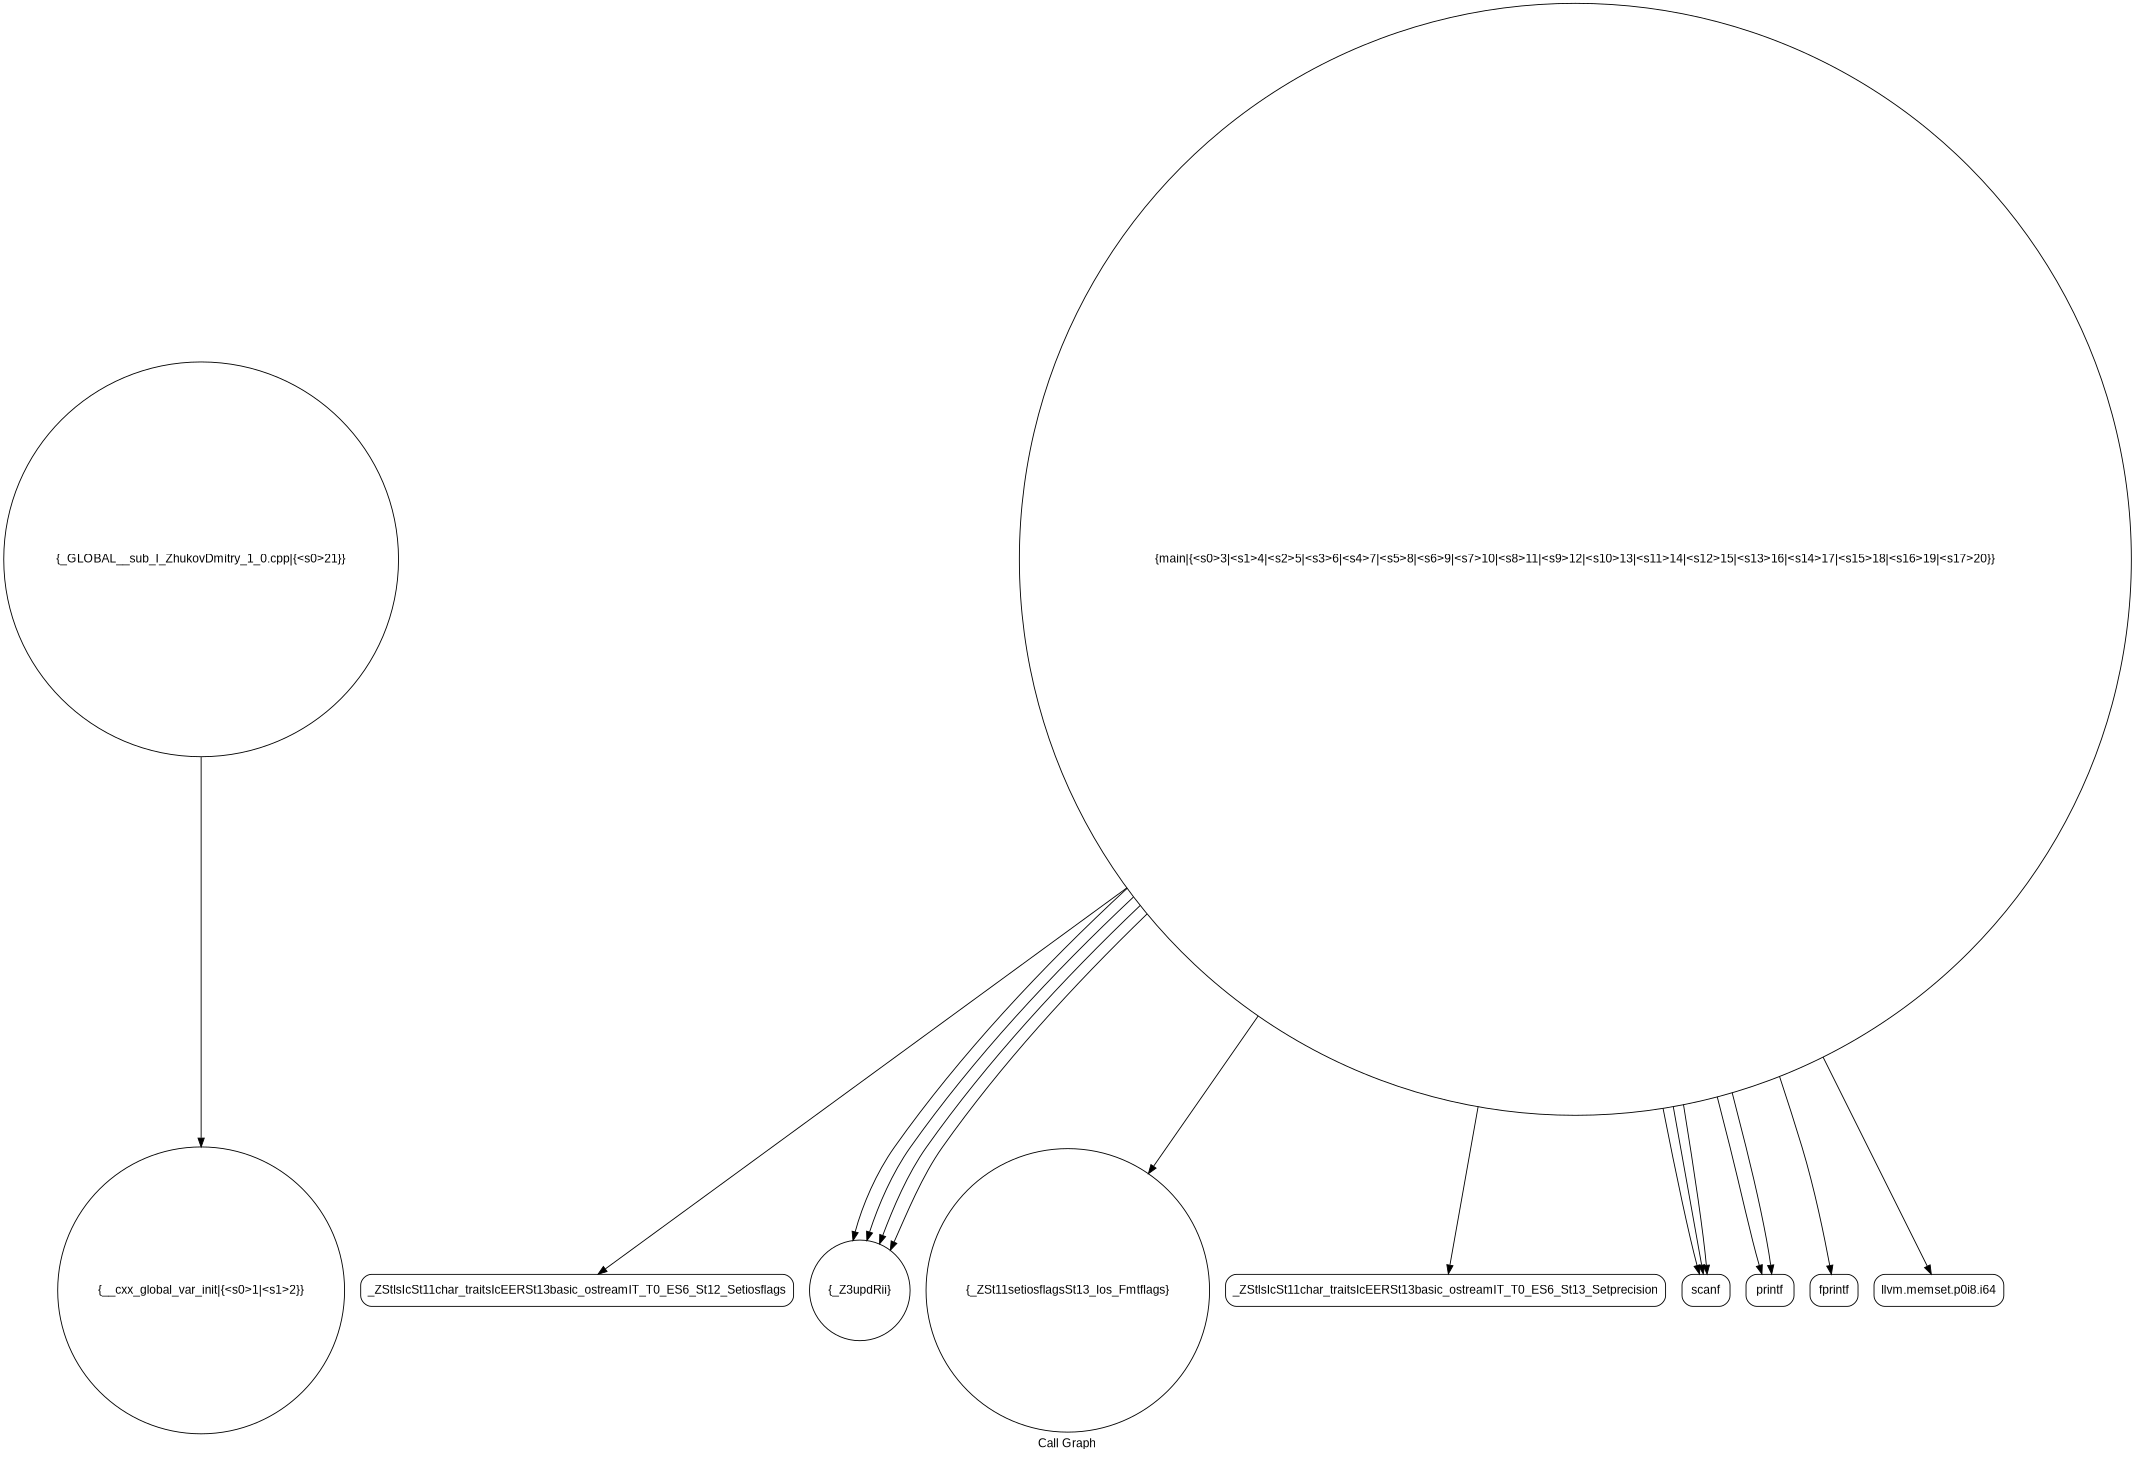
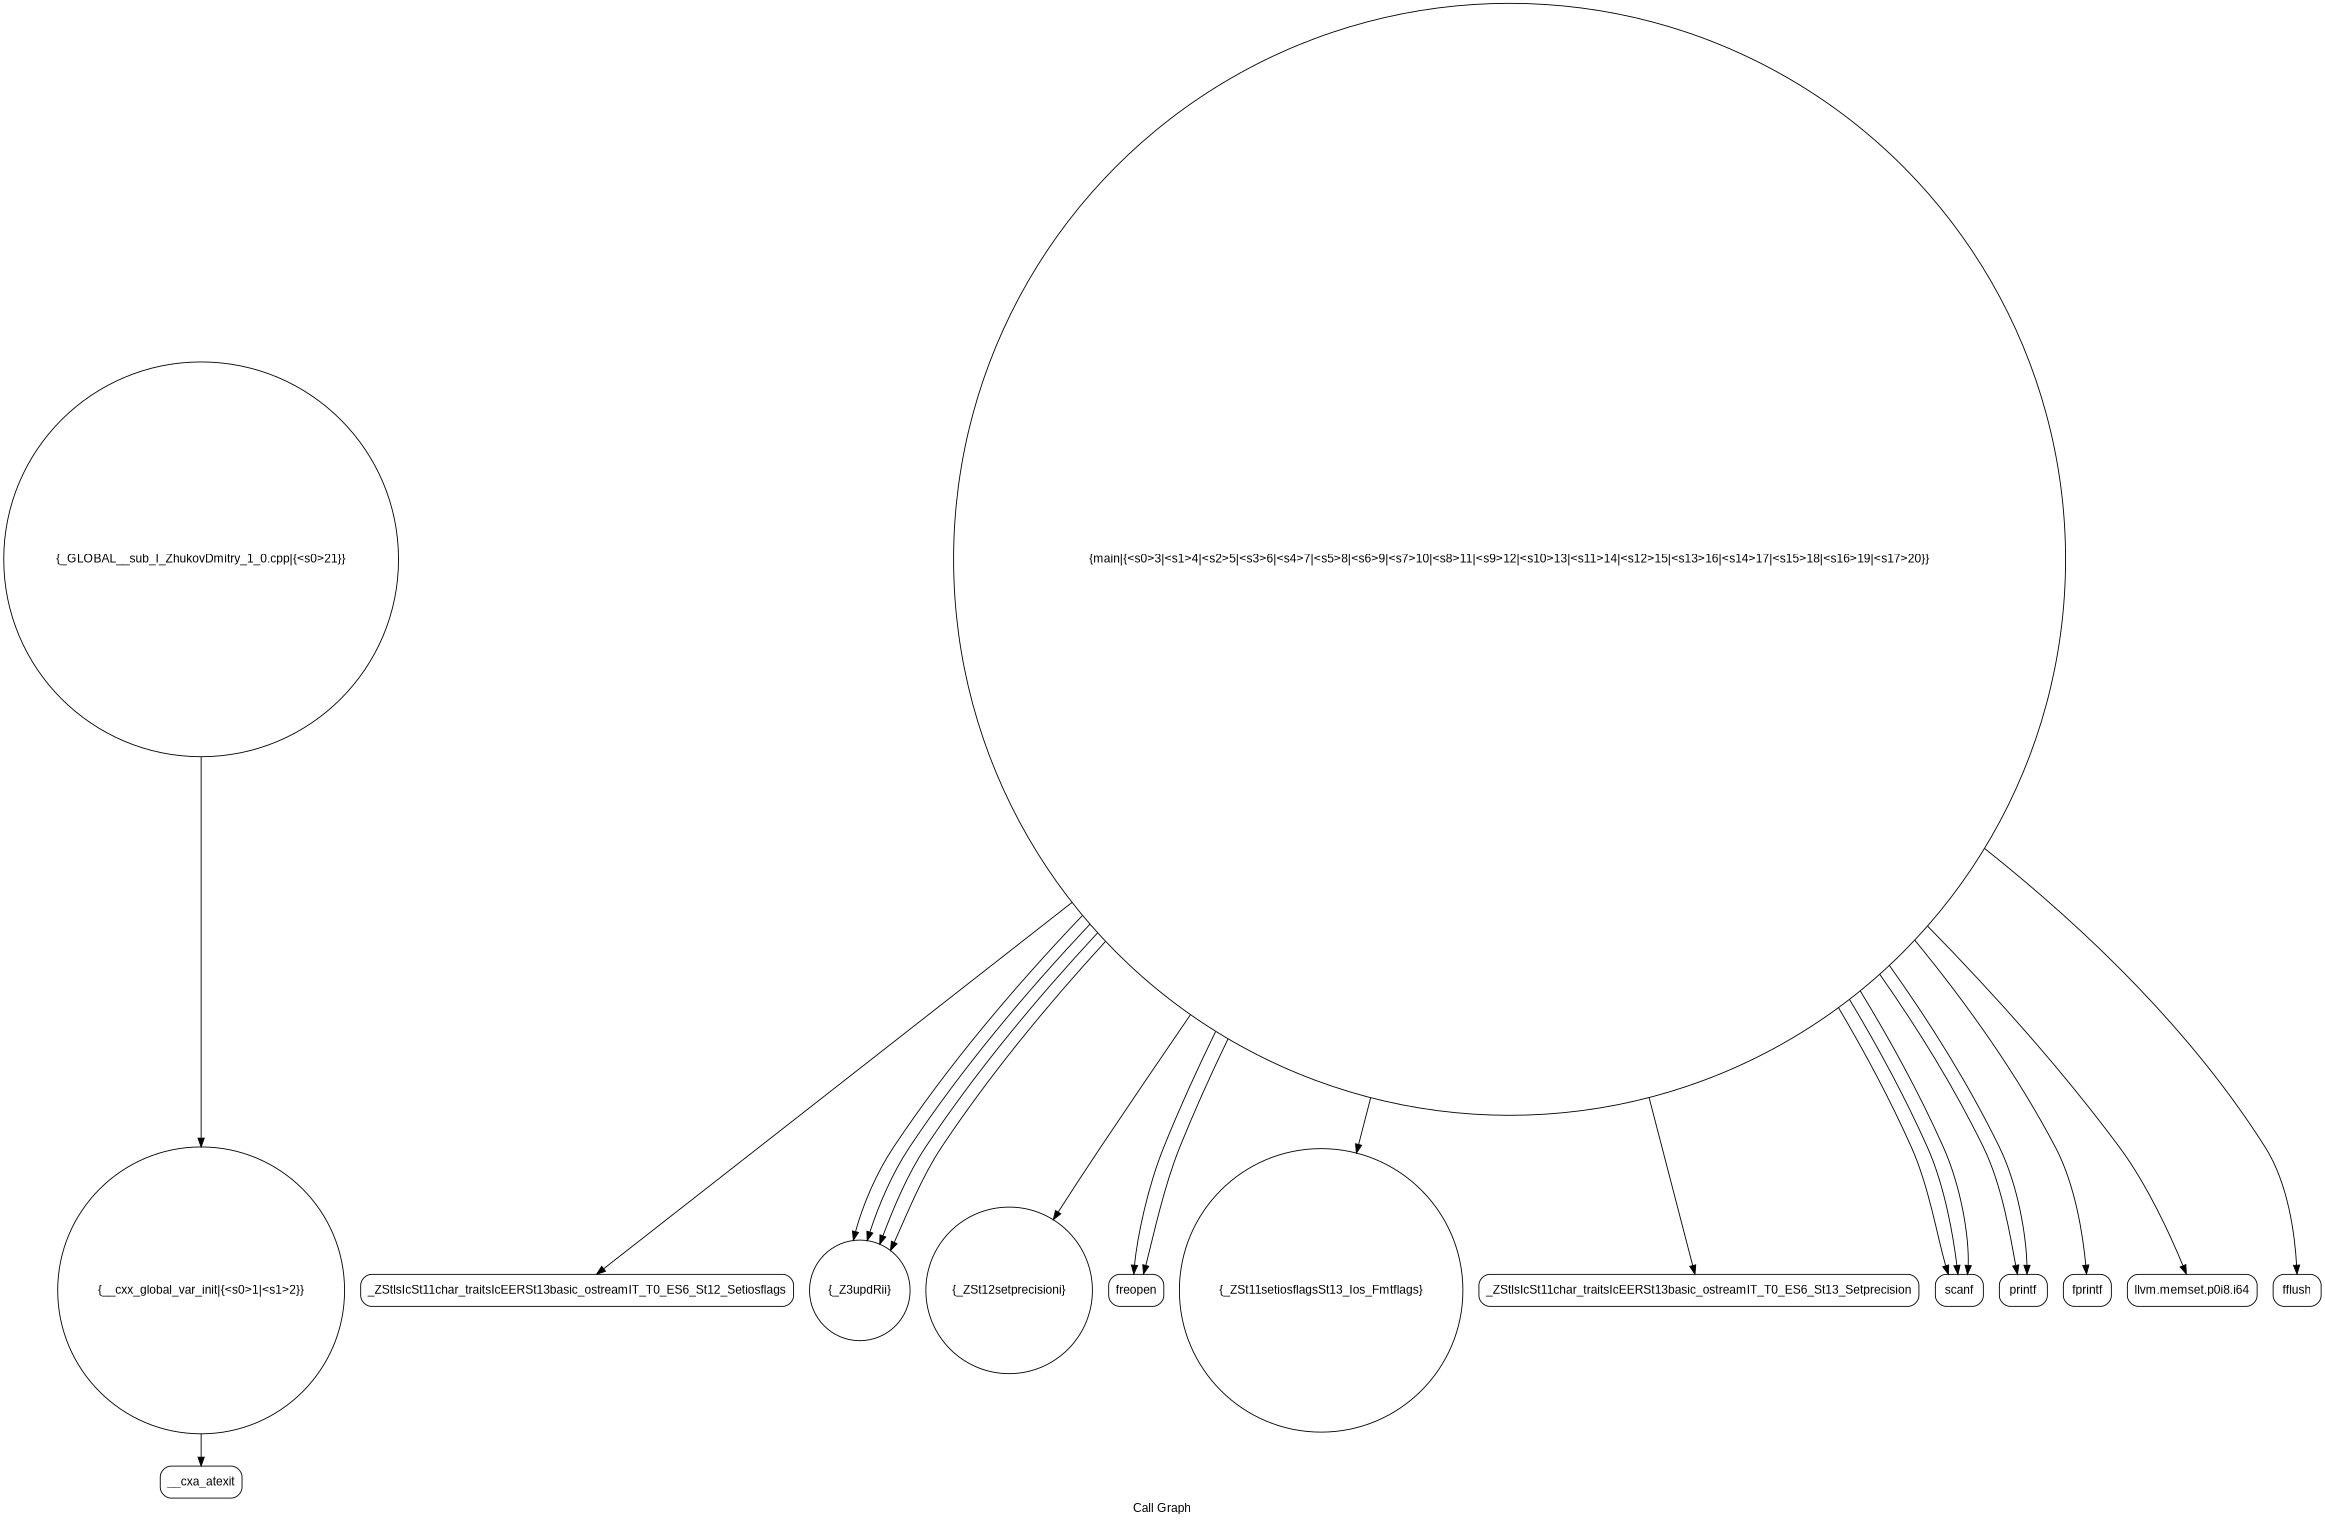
node "{_ZSt12setprecisioni}": added
node "freopen": added
node "fflush": added
node "__cxa_atexit": added
